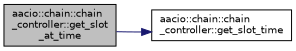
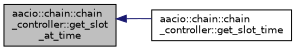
edge "aacio::chain::chain _controller::get_slot _at_time" -> "aacio::chain::chain _controller::get_slot_time": reversed
